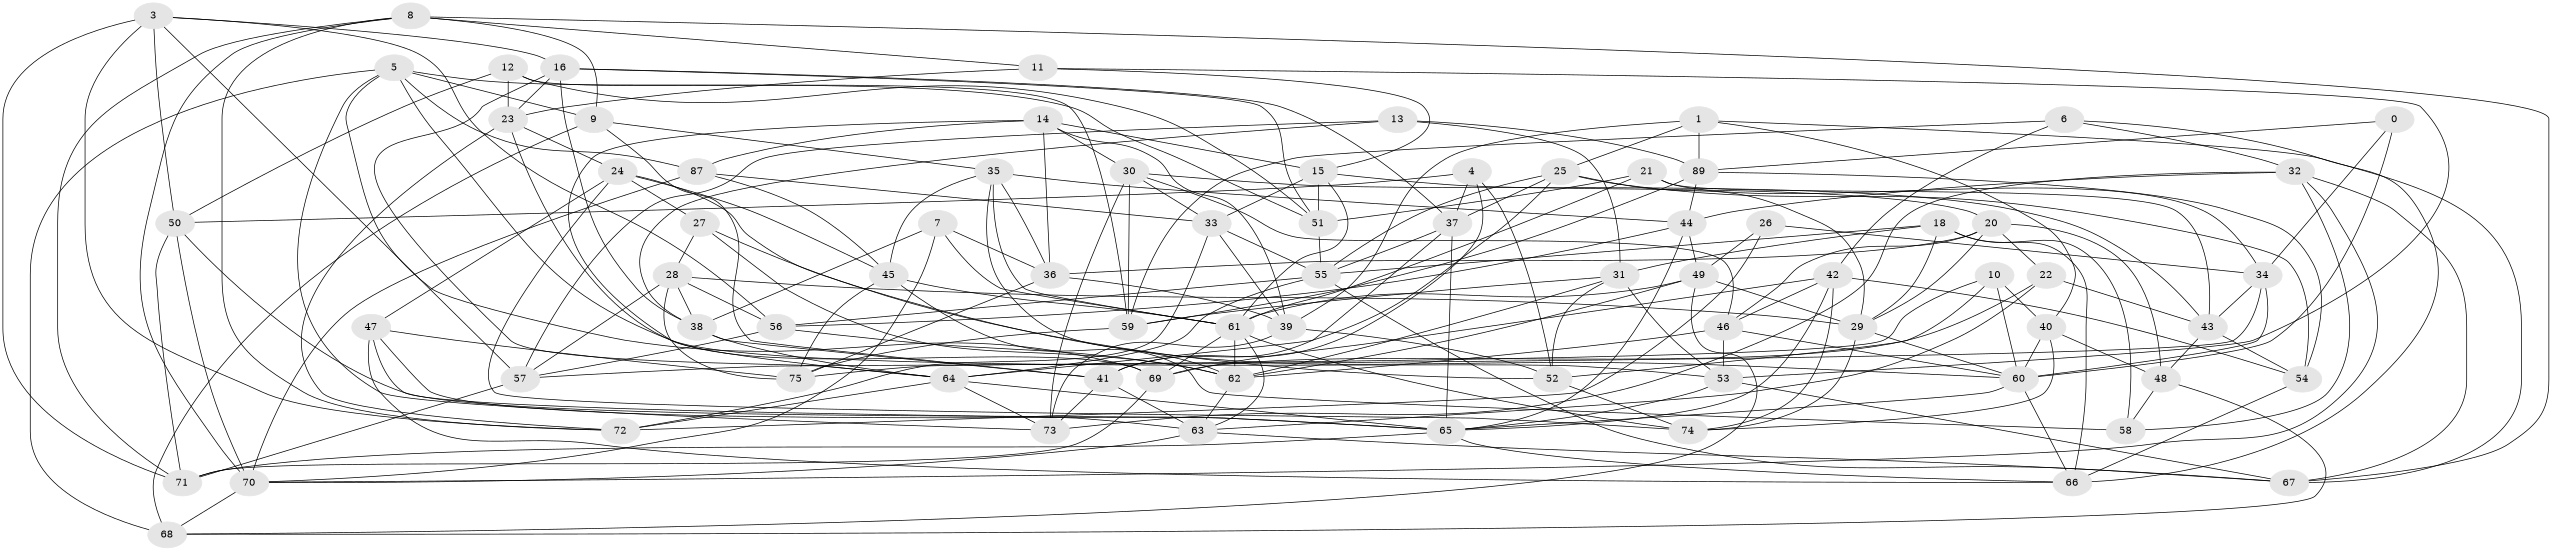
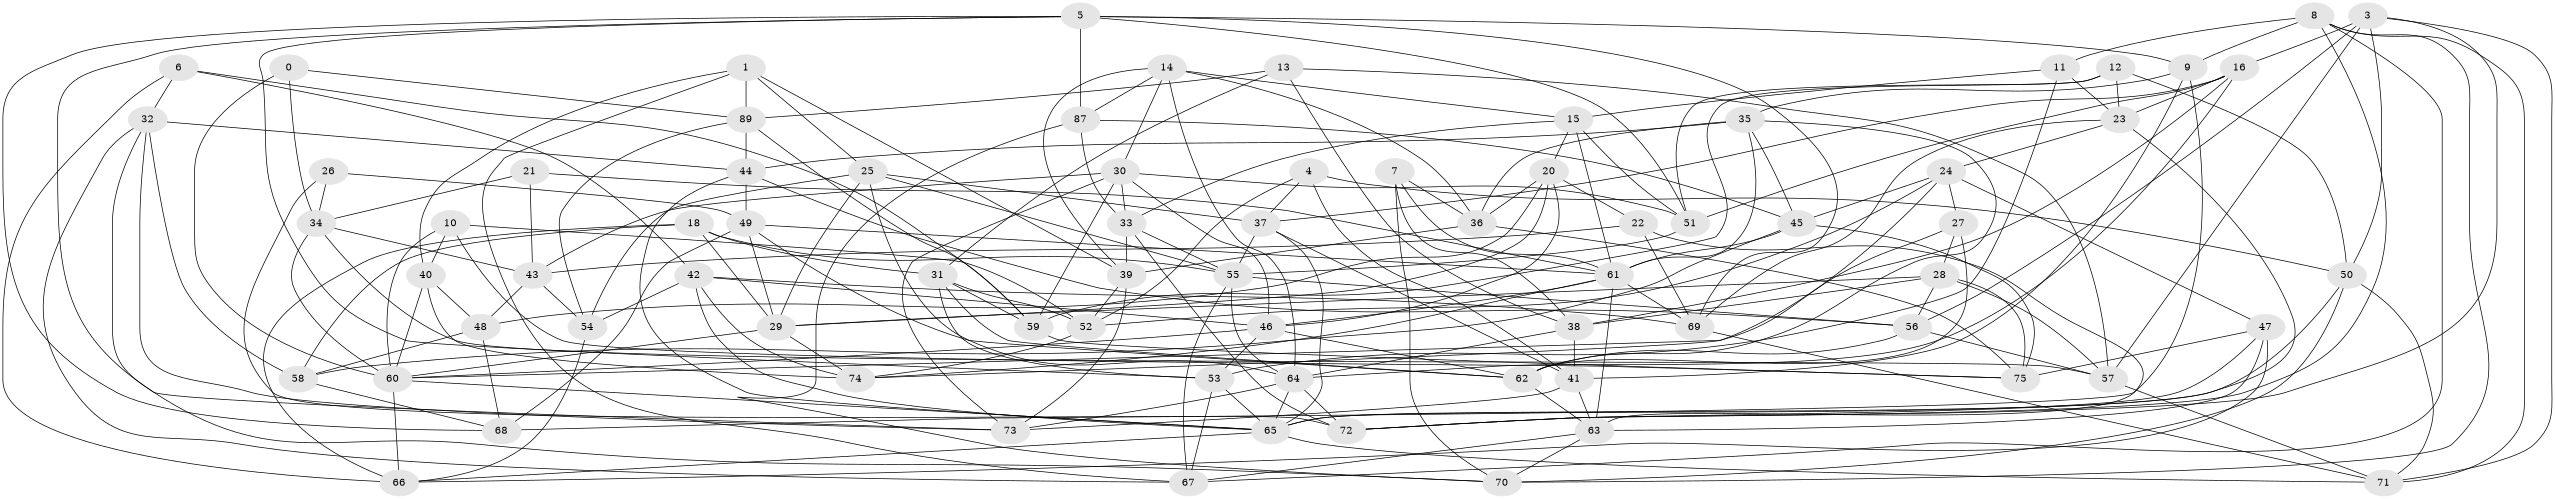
edge "21" -- "51": now "30" -- "51"
edge "61" -- "62": now "61" -- "46"
edge "70" -- "68": now "58" -- "68"
